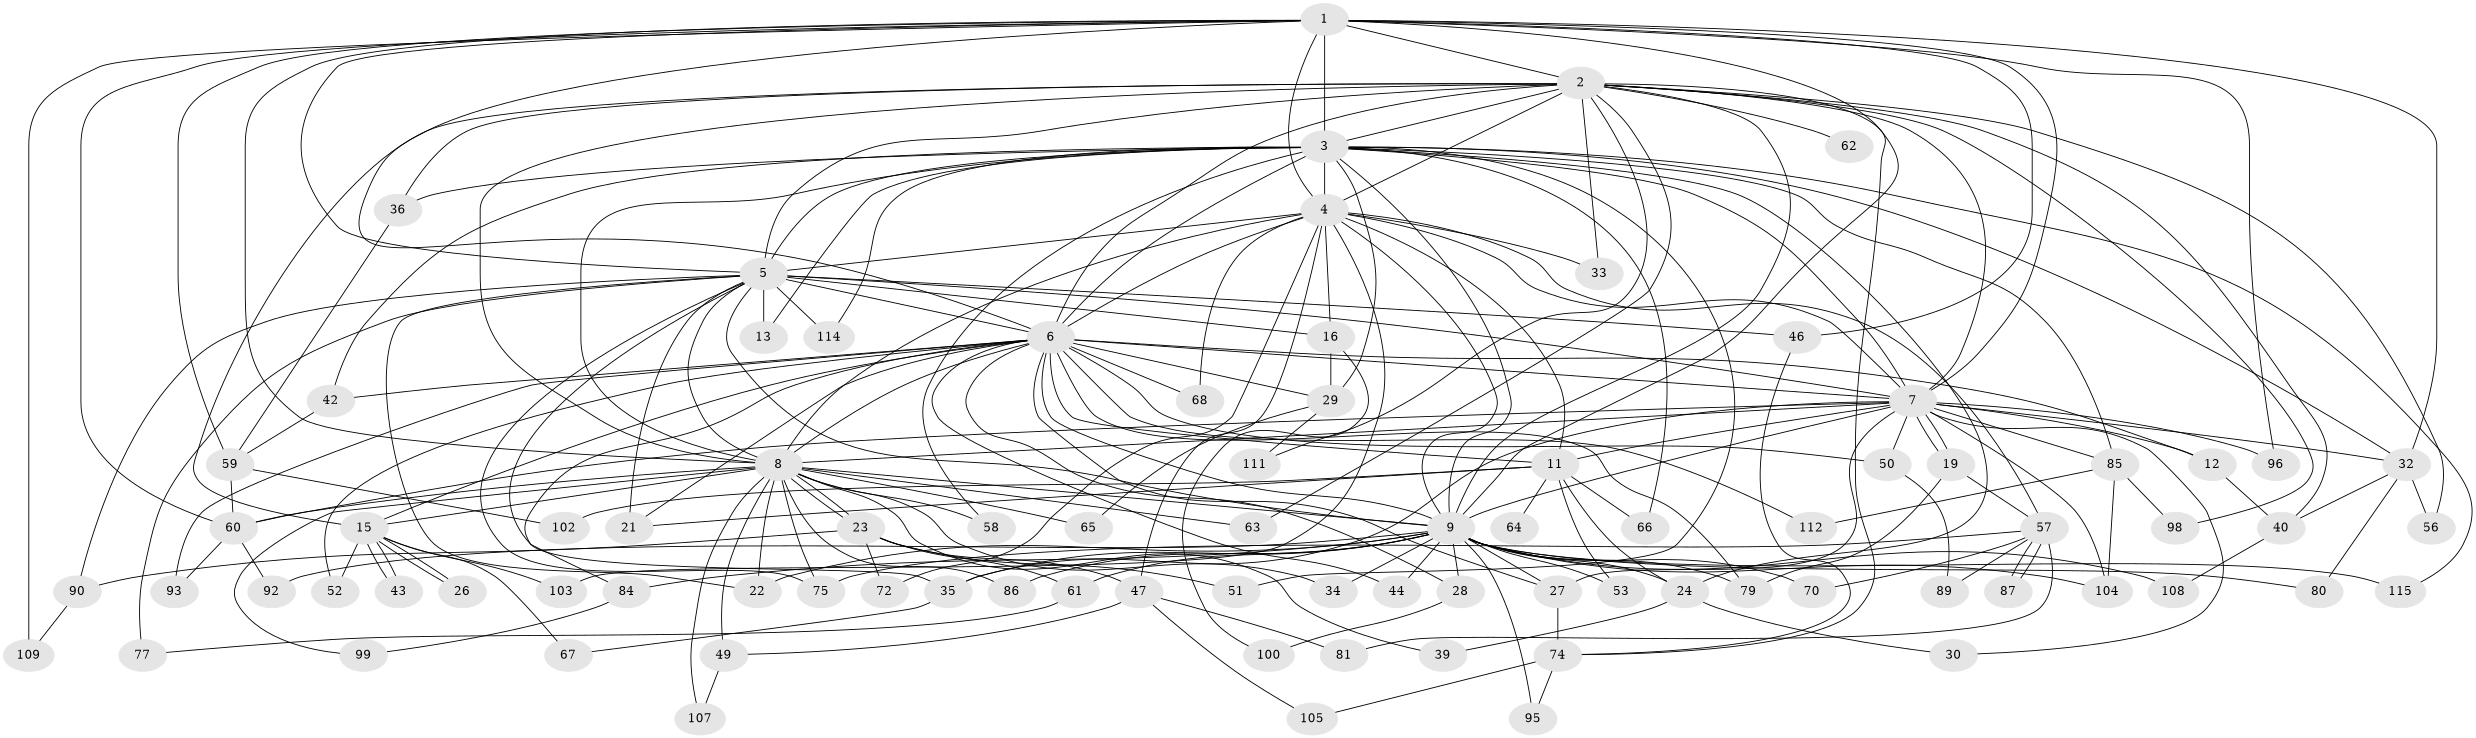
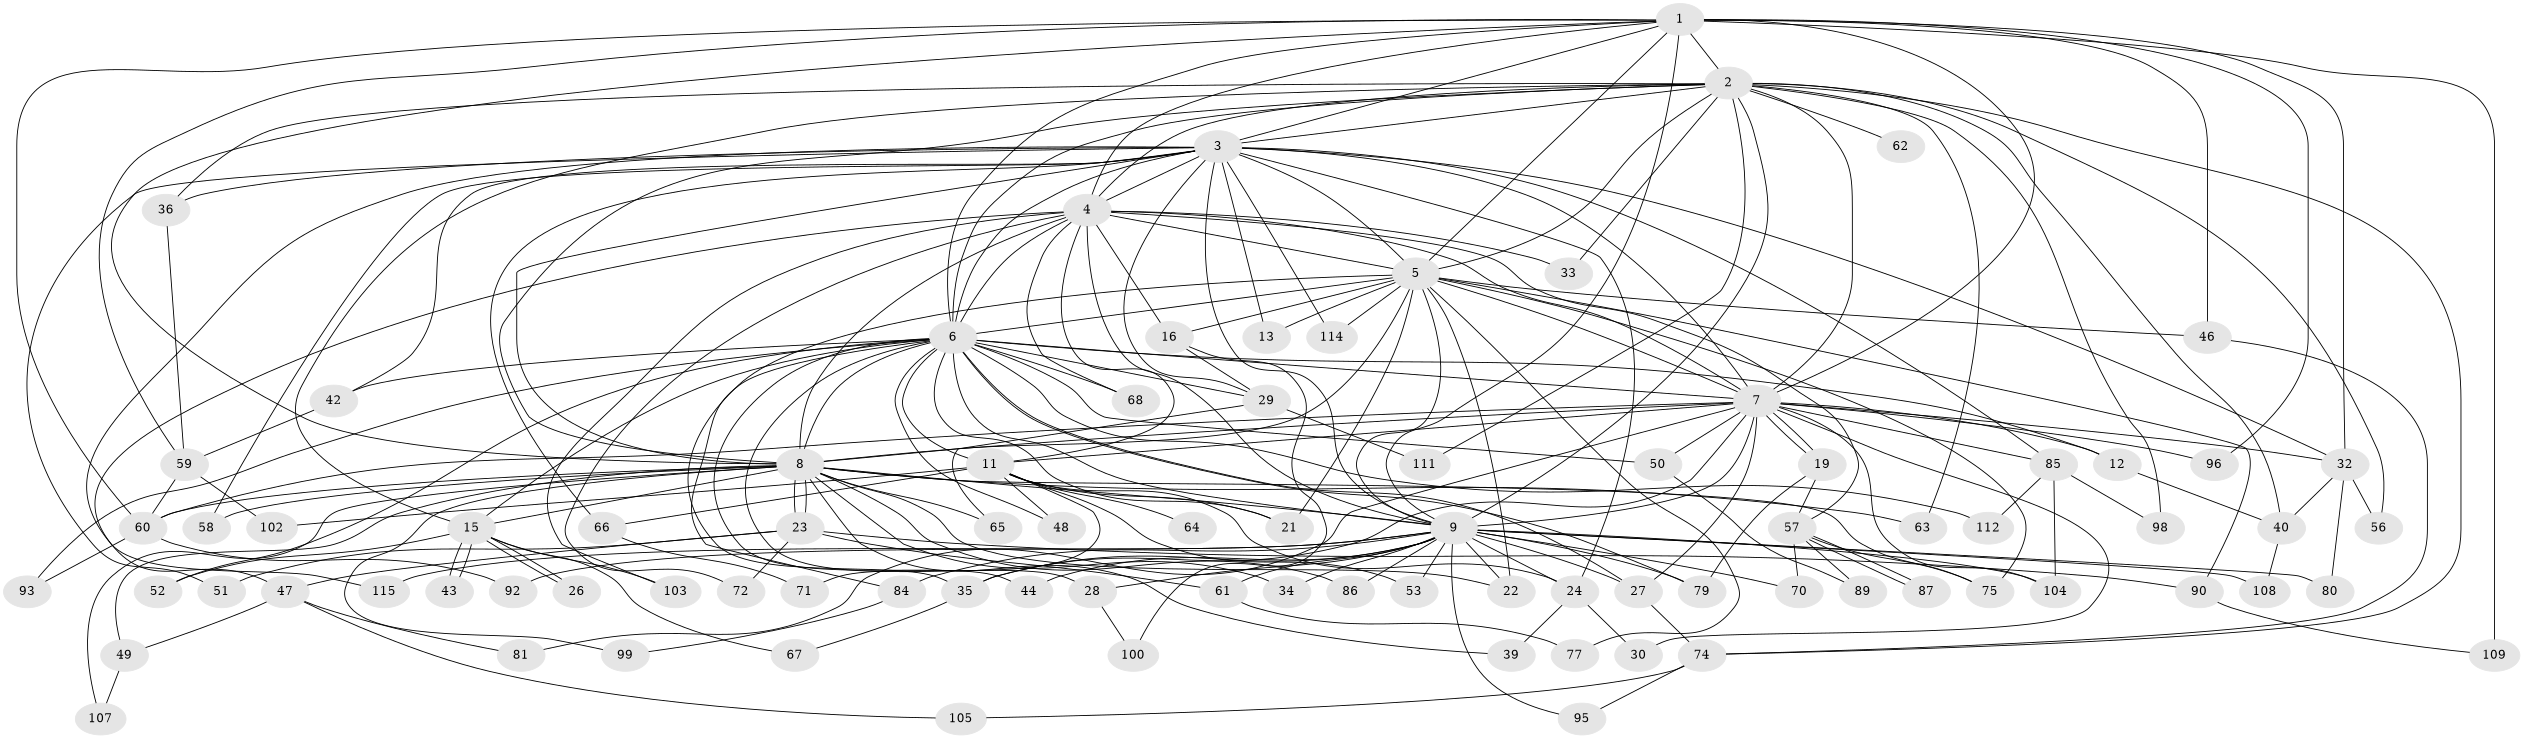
node "48": added
node "71": added
edge "57" -- "81": now "7" -- "81"
